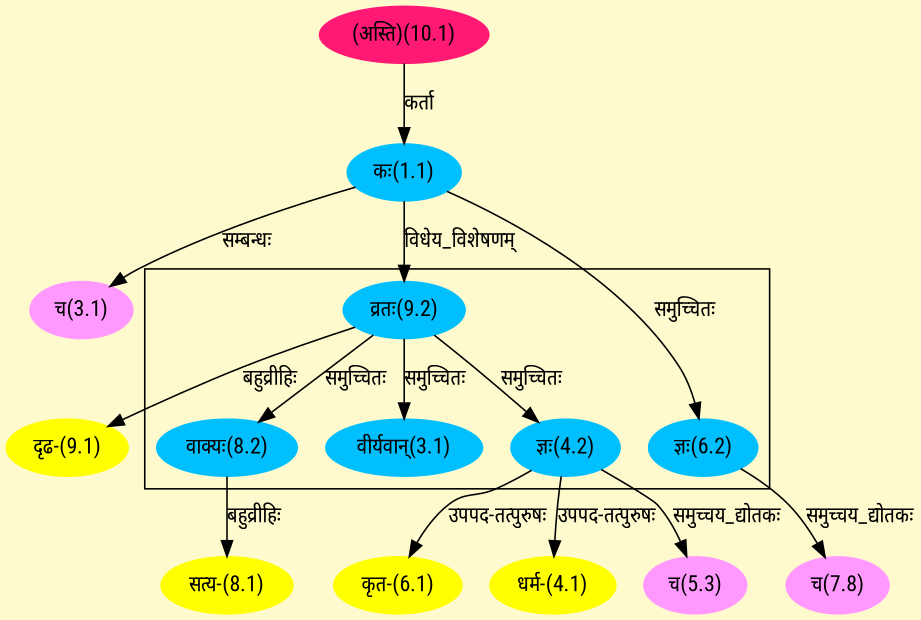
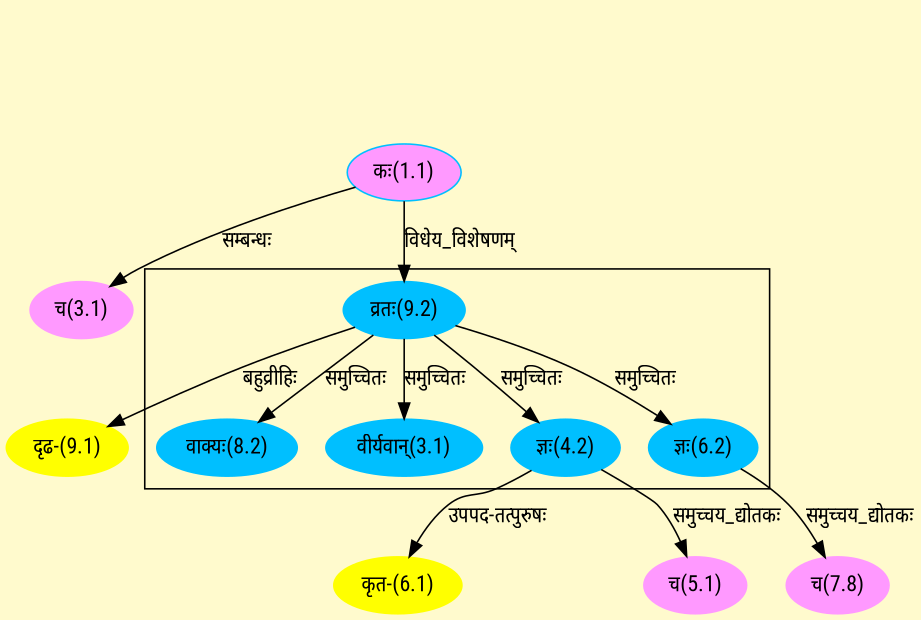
node "(अस्ति)(10.1)": removed
node "कः(1.1)": fillcolor #00bfff -> #ff99ff
edge "कः(1.1)" -> "ज्ञः(6.2)": now "व्रतः(9.2)" -> "ज्ञः(6.2)"
node "सत्य-(8.1)": removed
node "धर्म-(4.1)": removed
node "च(5.3)": label "च(5.3)" -> "च(5.1)"
